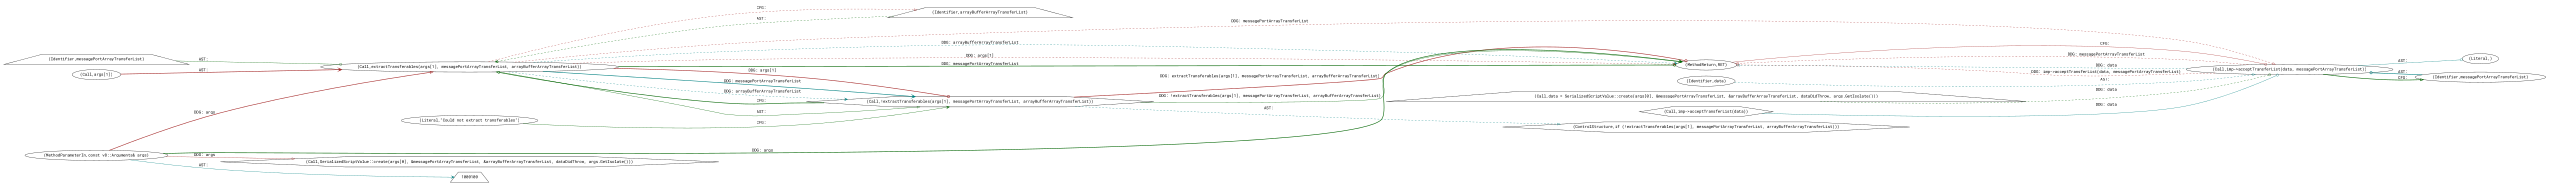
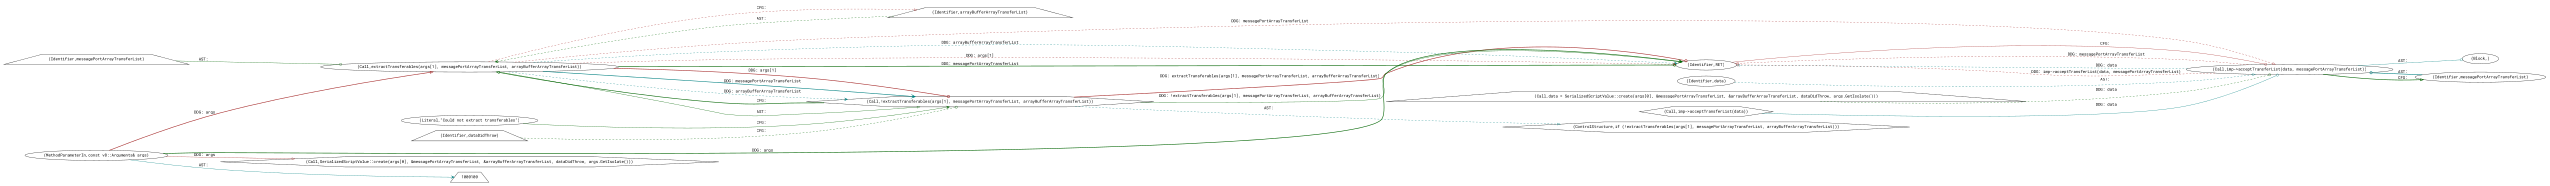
node "(Literal,)": label "(Literal,)" -> "(Block,)"
node "(MethodReturn,RET)": label "(MethodReturn,RET)" -> "(Identifier,RET)"
node "(Call,args[1])": removed
node "(Identifier,dataDidThrow)": added
